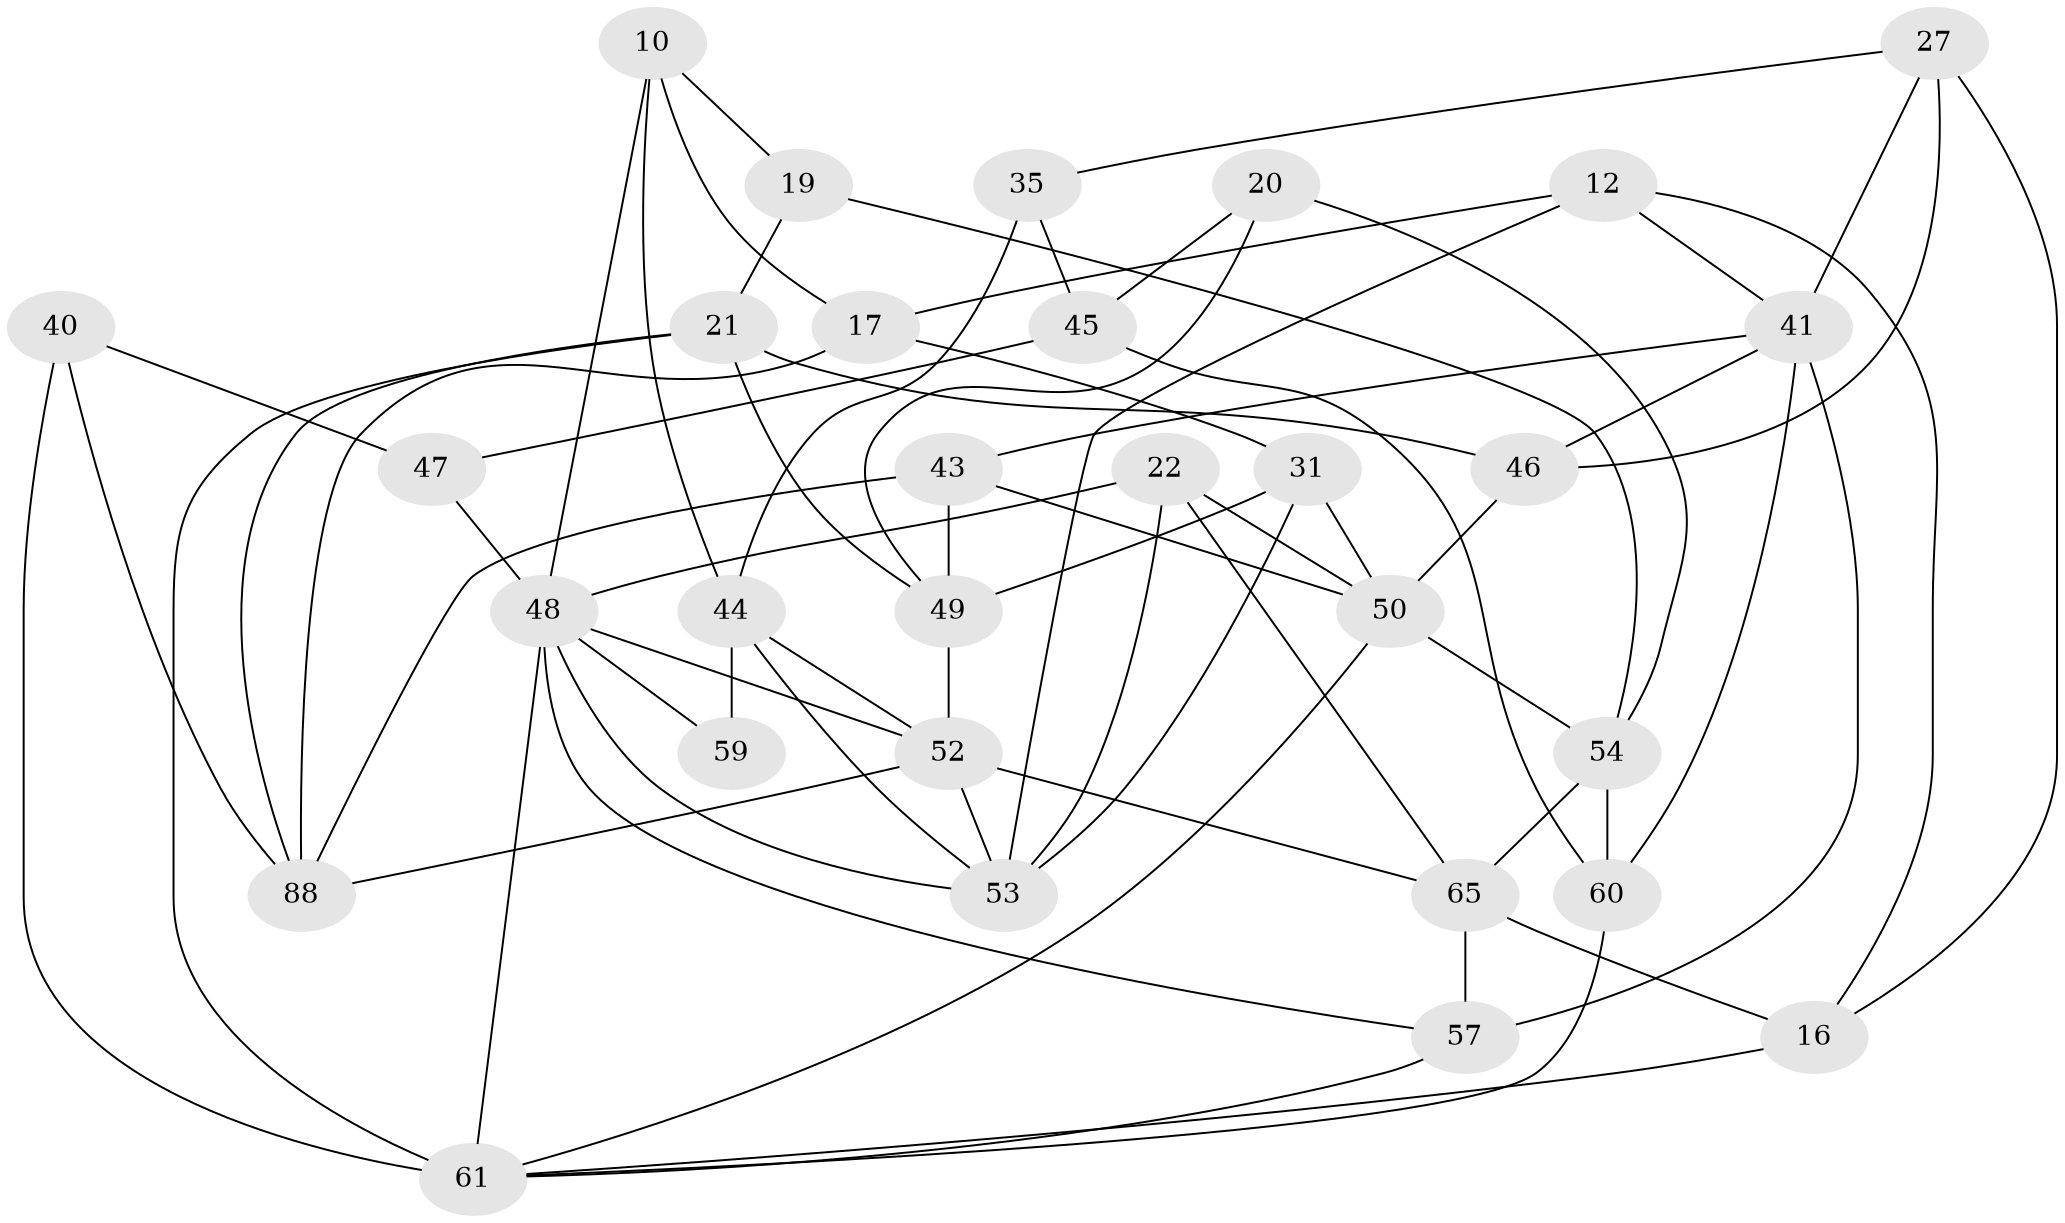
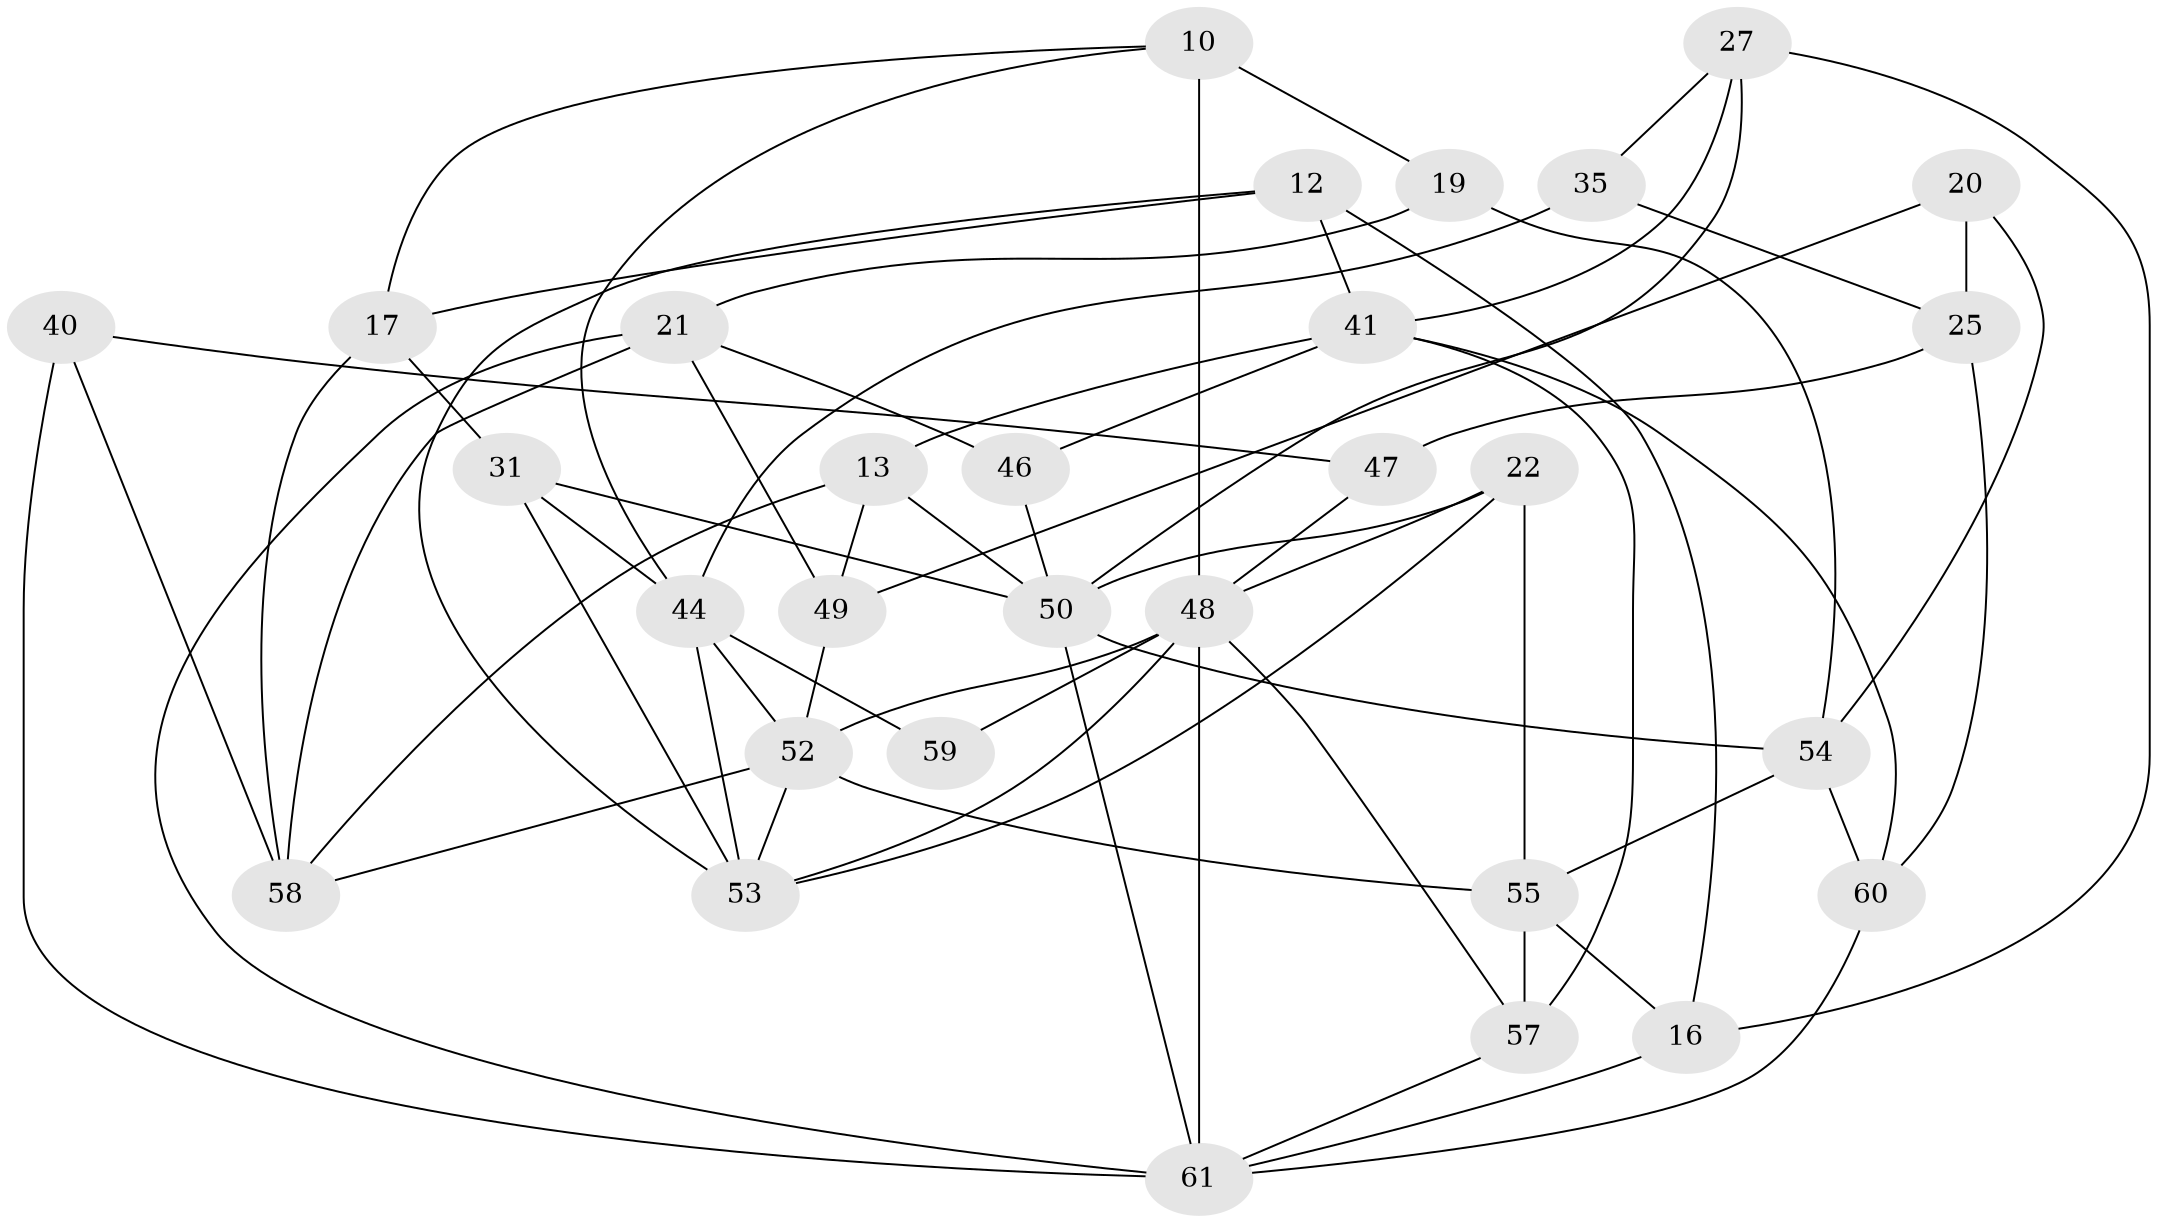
node "45": label "45" -> "25"
edge "27" -- "46": now "27" -- "50"
node "43": label "43" -> "13"
edge "31" -- "49": now "31" -- "44"
node "88": label "88" -> "58"
node "65": label "65" -> "55"
